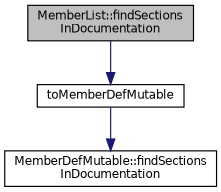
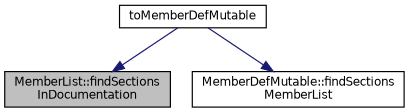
edge "MemberList::findSections InDocumentation" -> "toMemberDefMutable": reversed
node "MemberDefMutable::findSections InDocumentation": label "MemberDefMutable::findSections InDocumentation" -> "MemberDefMutable::findSections MemberList"
